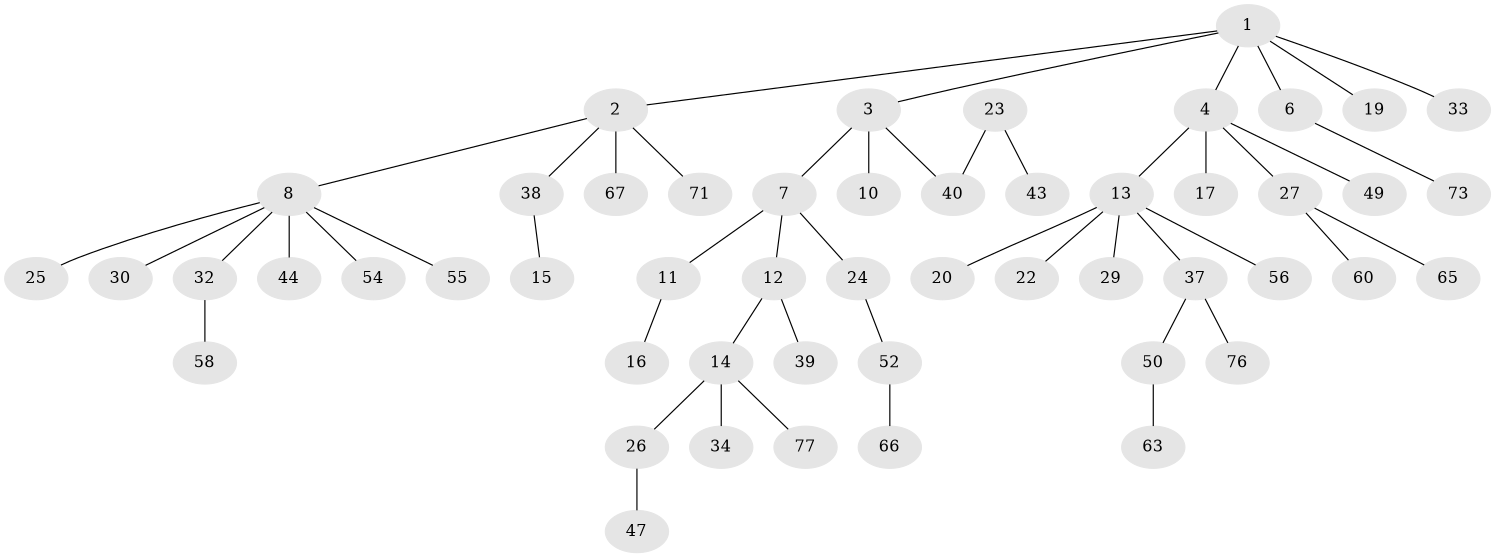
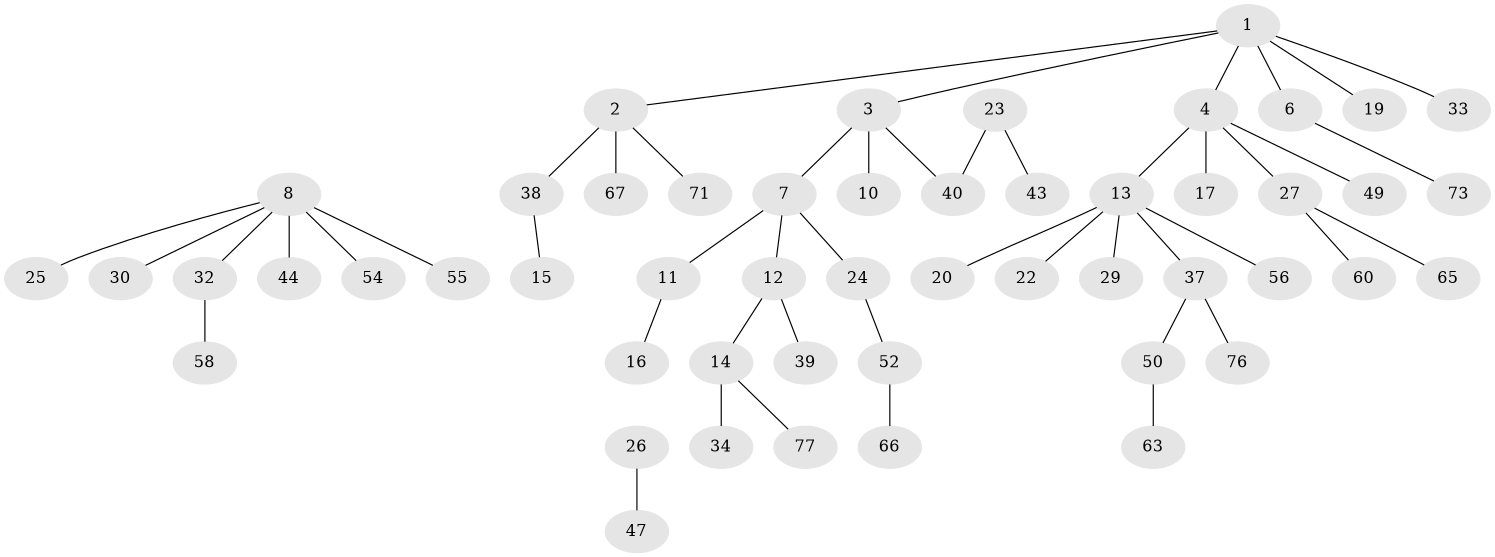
edge "2" -- "8": removed
edge "14" -- "26": removed
